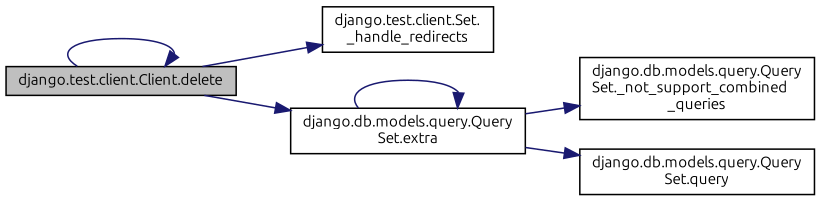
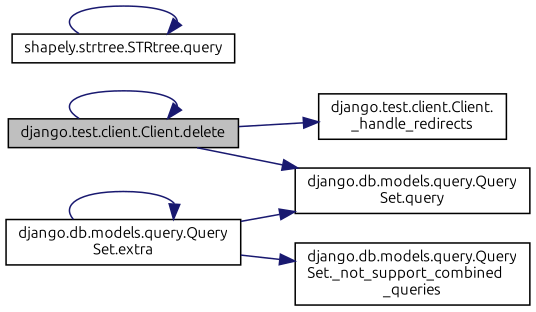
node "django.test.client.Set. _handle_redirects": label "django.test.client.Set. _handle_redirects" -> "django.test.client.Client. _handle_redirects"
node "shapely.strtree.STRtree.query": added
edge "django.test.client.Client.delete" -> "django.db.models.query.Query Set.extra": now "django.test.client.Client.delete" -> "django.db.models.query.Query Set.query"
